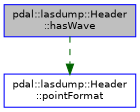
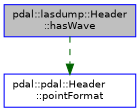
node "pdal::lasdump::Header ::pointFormat": label "pdal::lasdump::Header ::pointFormat" -> "pdal::pdal::Header ::pointFormat"
